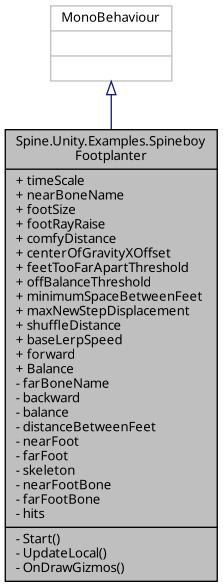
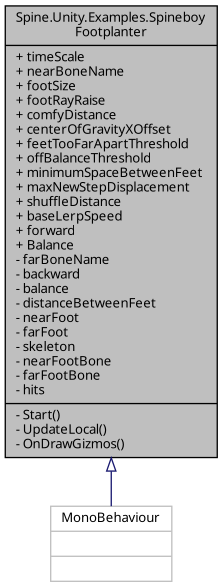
edge "Spine.Unity.Examples.Spineboy" -> "MonoBehaviour": reversed
